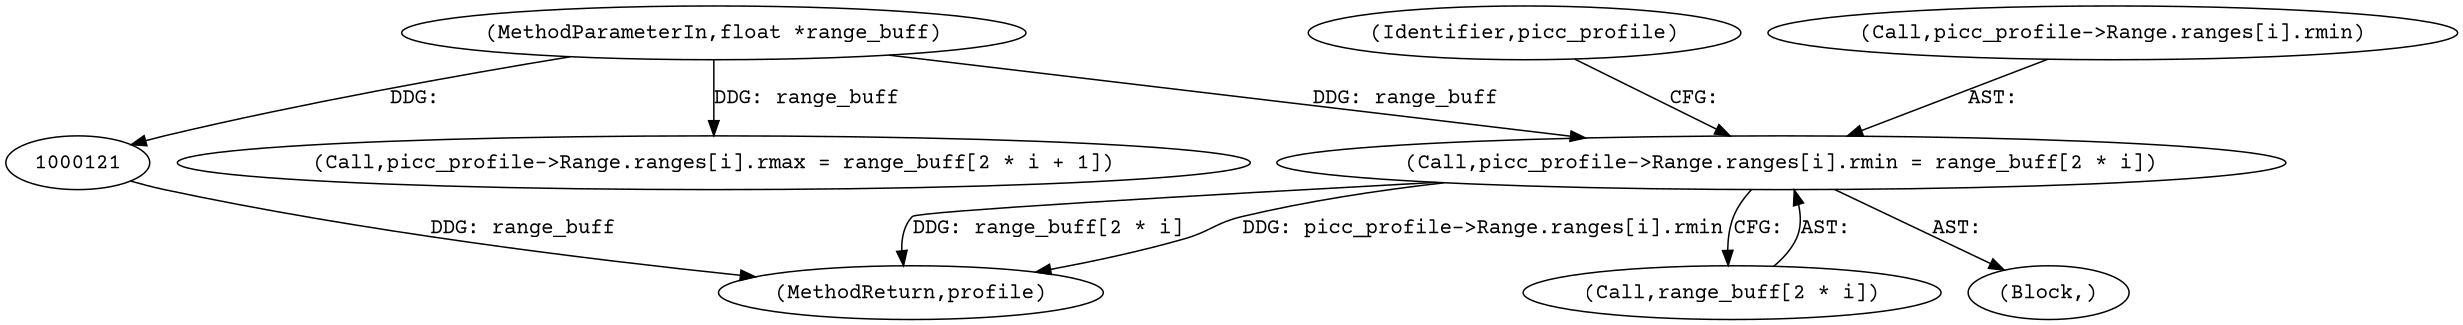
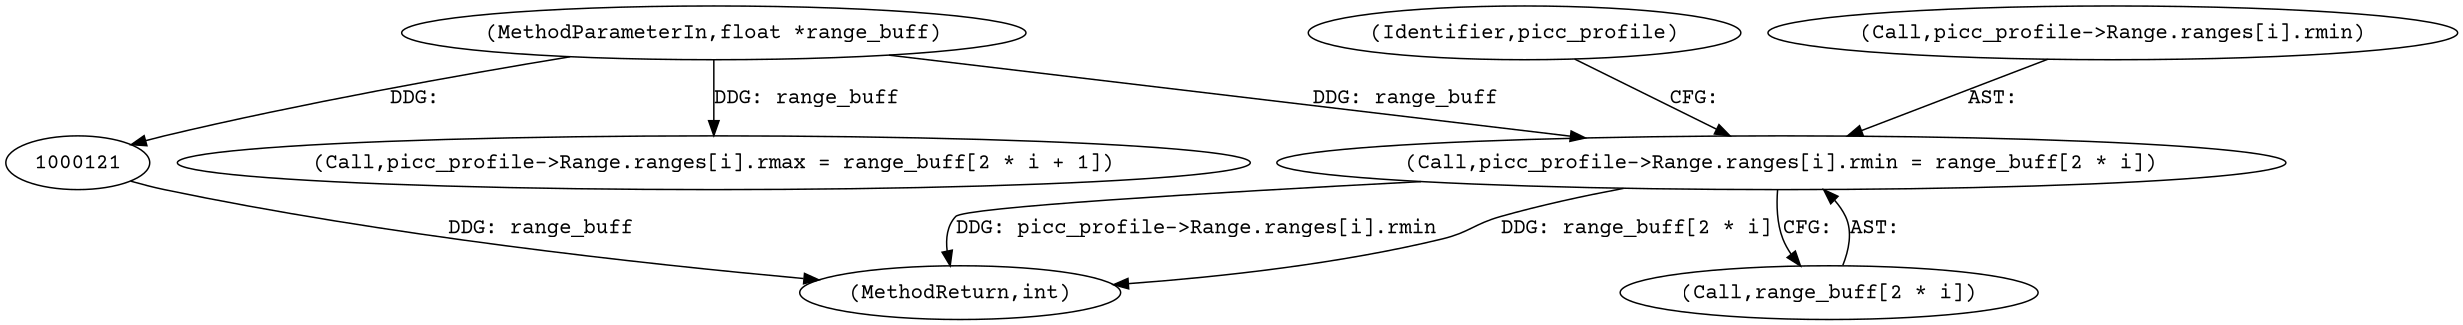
node "(MethodReturn,profile)": label "(MethodReturn,profile)" -> "(MethodReturn,int)"
node "(Block,)": removed
